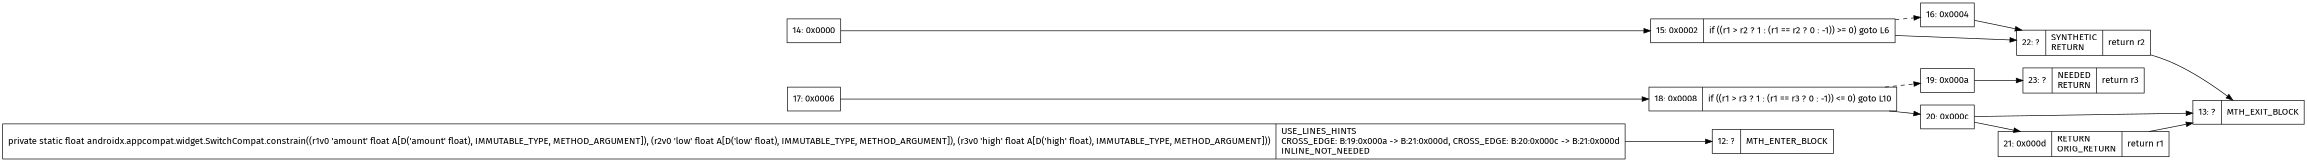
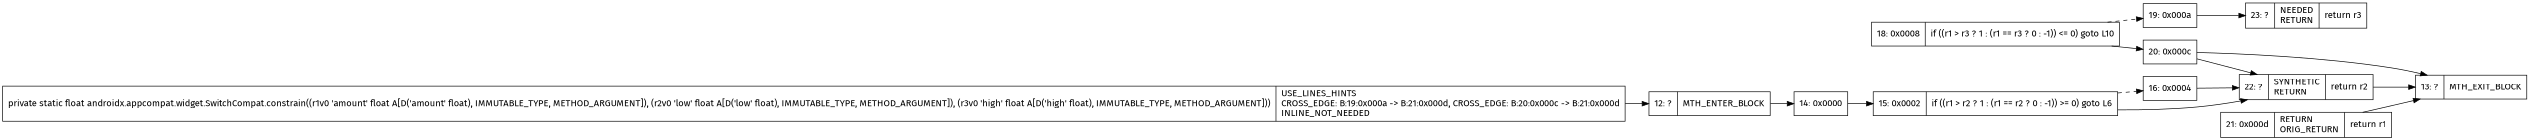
node "17: 0x0006": removed
edge "12: ?" -> "14: 0x0000": added
edge "20: 0x000c" -> "21: 0x000d": now "20: 0x000c" -> "22: ?"
